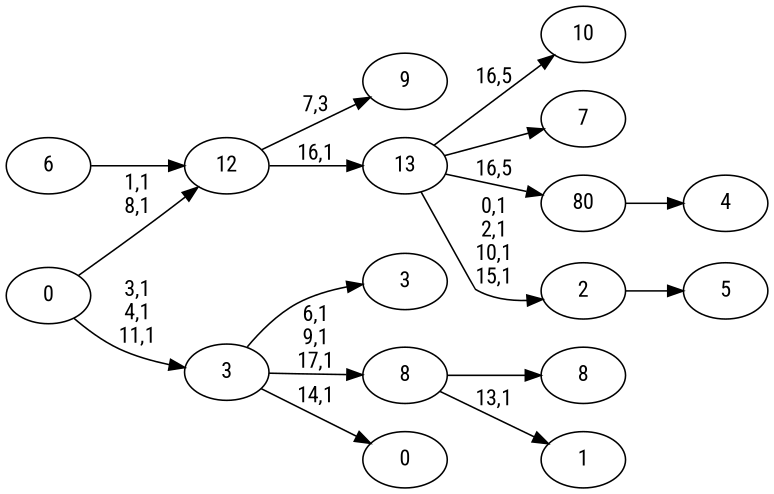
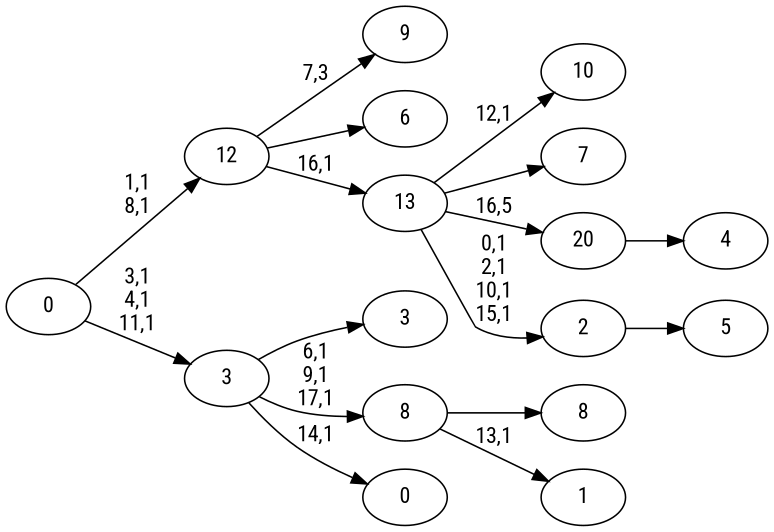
edge "13" -> "10": label "16,5" -> "12,1"
edge "6" -> "12": reversed
node "80": label "80" -> "20"
